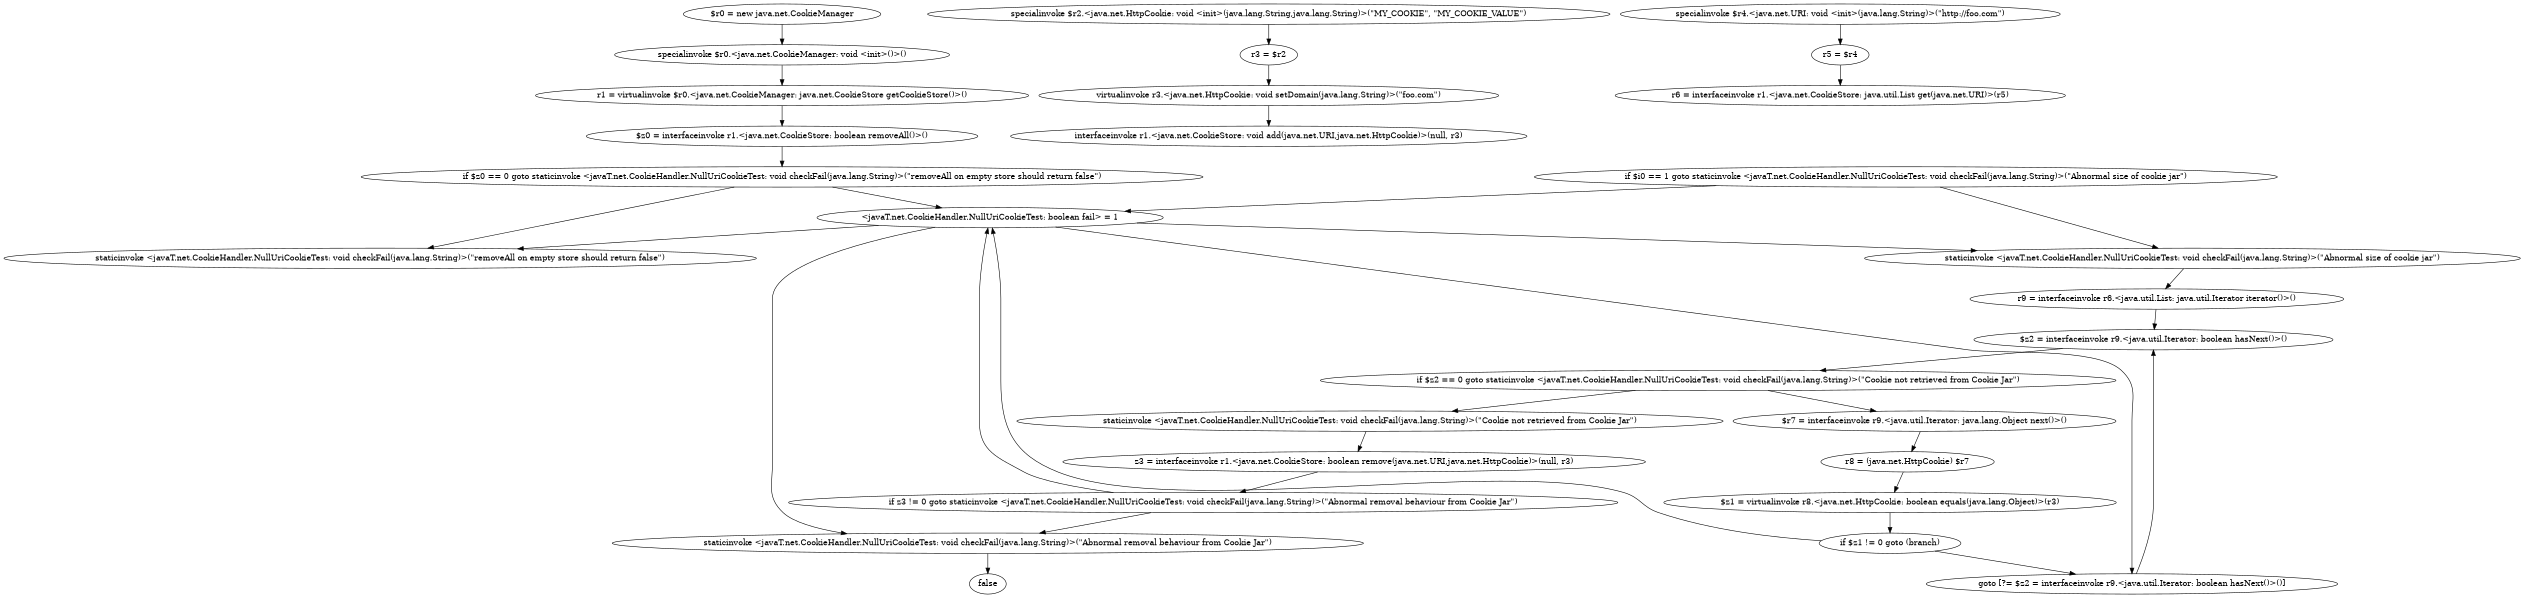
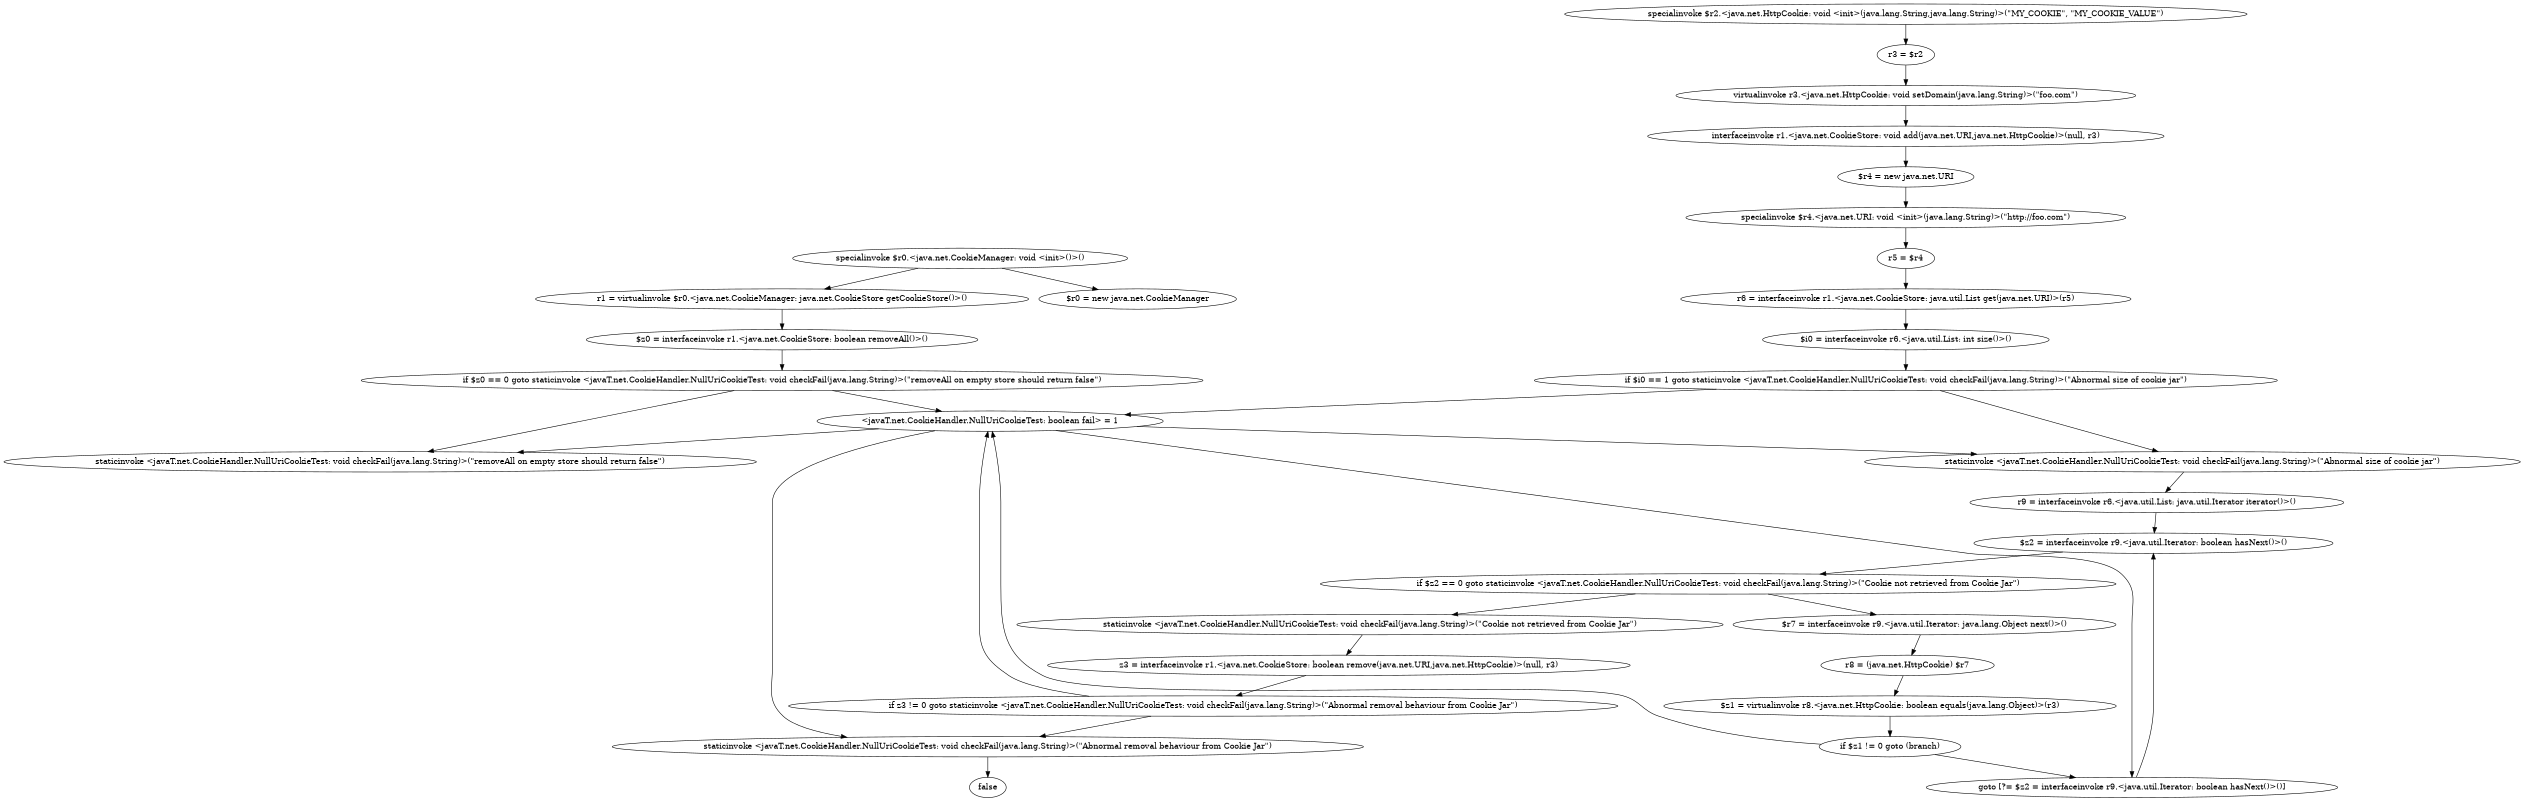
edge "$r0 = new java.net.CookieManager" -> "specialinvoke $r0.<java.net.CookieManager: void <init>()>()": reversed
node "$r4 = new java.net.URI": added
node "$i0 = interfaceinvoke r6.<java.util.List: int size()>()": added
